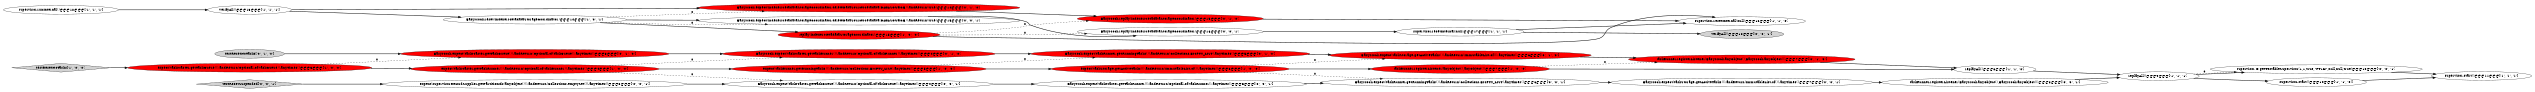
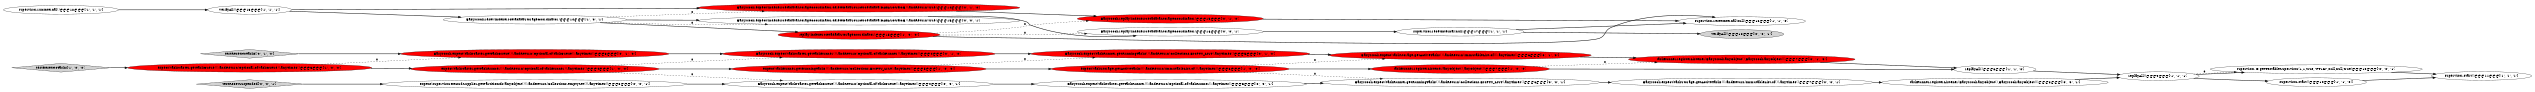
node "testResetNoTasks['0', '1', '0']": shape ellipse -> diamond
